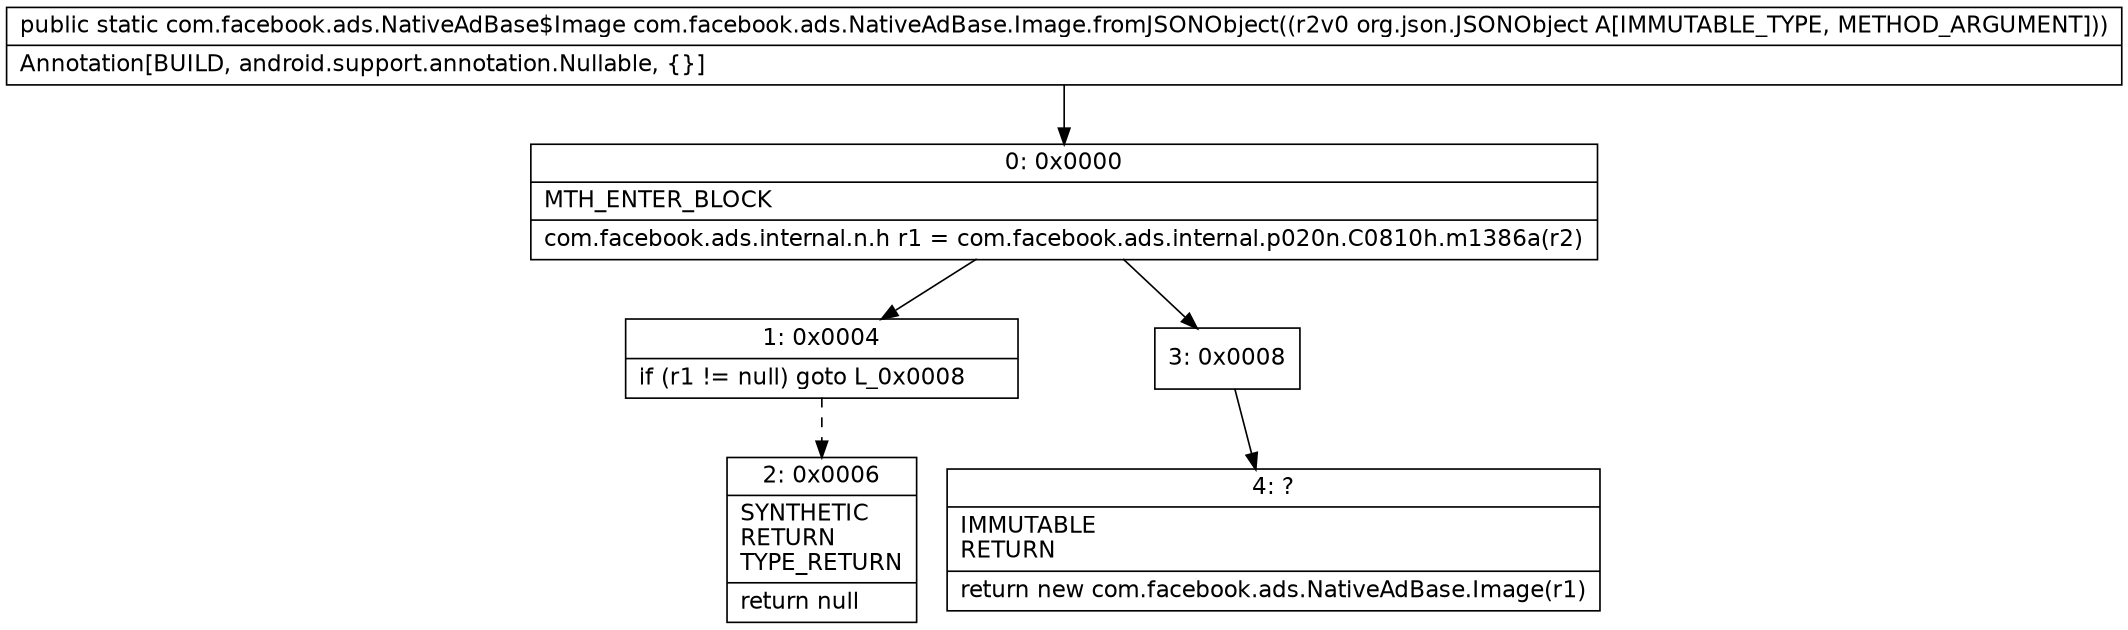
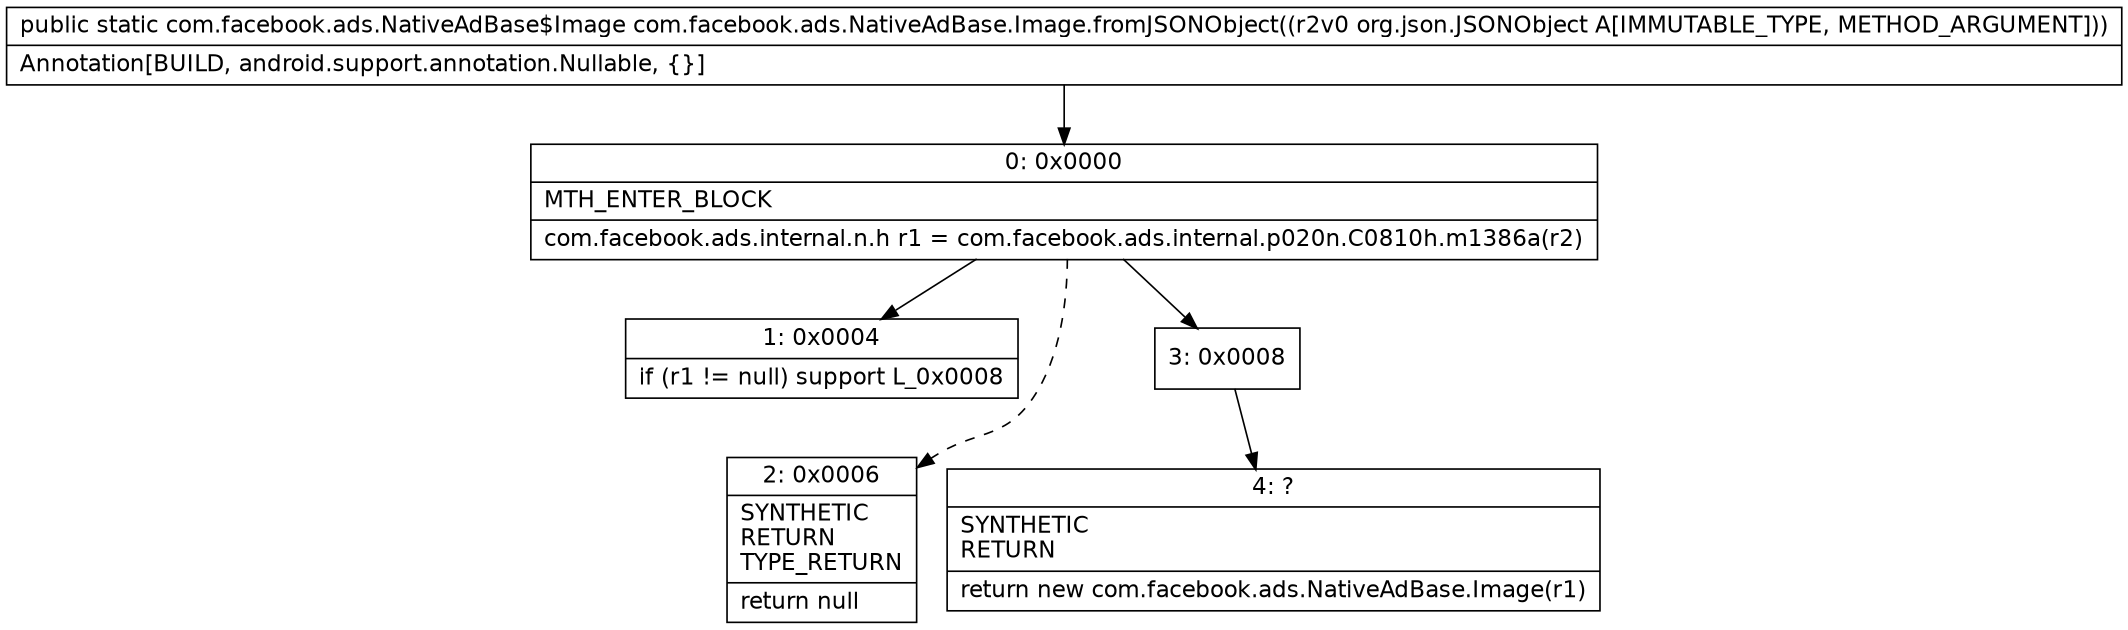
node "1: 0x0004": text "if (r1 != null) goto L_0x0008" -> "if (r1 != null) support L_0x0008"
edge "1: 0x0004" -> "2: 0x0006": now "0: 0x0000" -> "2: 0x0006"
node "4: ?": text "IMMUTABLE" -> "SYNTHETIC"
